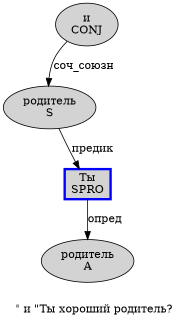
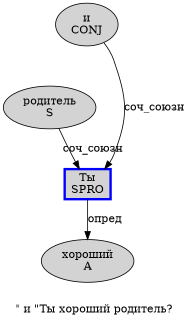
edge "и CONJ" -> "родитель S": now "и CONJ" -> "Ты SPRO"
edge "родитель S" -> "Ты SPRO": label "предик" -> "соч_союзн"
node "родитель A": label "родитель A" -> "хороший A"
